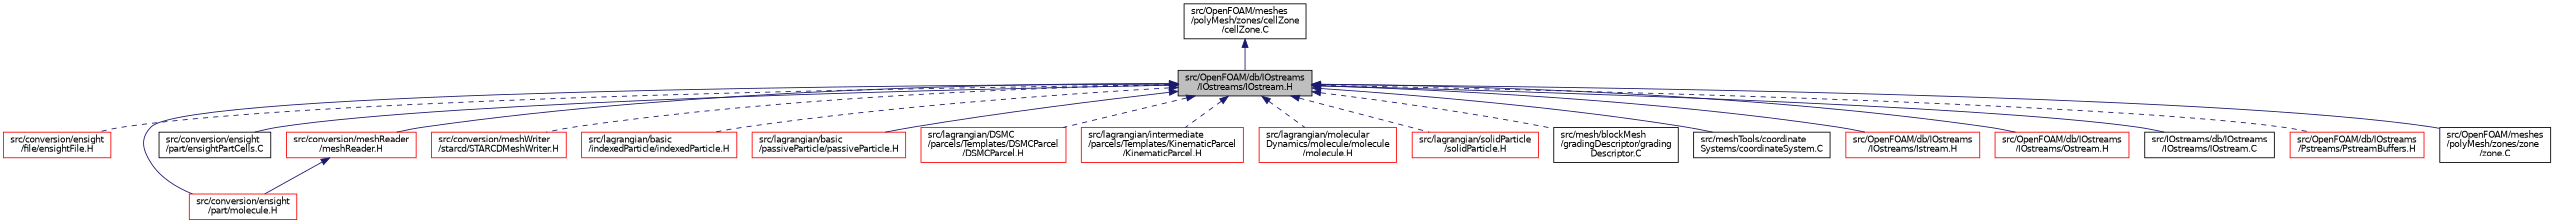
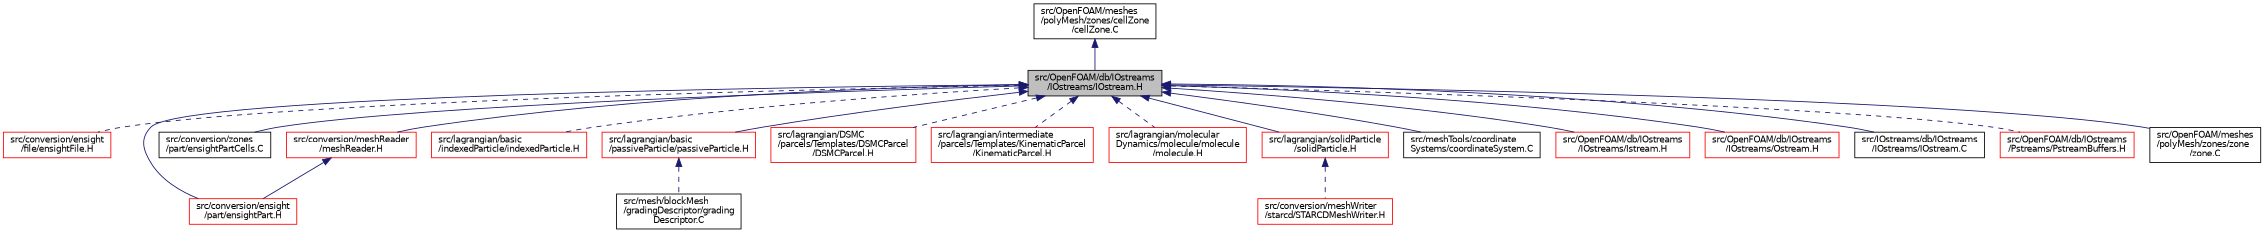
edge "src/conversion/meshWriter /starcd/STARCDMeshWriter.H" -> "src/OpenFOAM/db/IOstreams /IOstreams/IOstream.H": now "src/conversion/meshWriter /starcd/STARCDMeshWriter.H" -> "src/lagrangian/solidParticle /solidParticle.H"
edge "src/mesh/blockMesh /gradingDescriptor/grading Descriptor.C" -> "src/OpenFOAM/db/IOstreams /IOstreams/IOstream.H": now "src/mesh/blockMesh /gradingDescriptor/grading Descriptor.C" -> "src/lagrangian/basic /passiveParticle/passiveParticle.H"
edge "src/lagrangian/solidParticle /solidParticle.H" -> "src/OpenFOAM/db/IOstreams /IOstreams/IOstream.H": style dashed -> solid
node "src/conversion/ensight /part/ensightPartCells.C": label "src/conversion/ensight /part/ensightPartCells.C" -> "src/conversion/zones /part/ensightPartCells.C"
node "src/conversion/ensight /part/molecule.H": label "src/conversion/ensight /part/molecule.H" -> "src/conversion/ensight /part/ensightPart.H"
